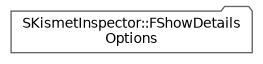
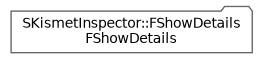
node "SKismetInspector::FShowDetails Options": label "SKismetInspector::FShowDetails Options" -> "SKismetInspector::FShowDetails FShowDetails"
